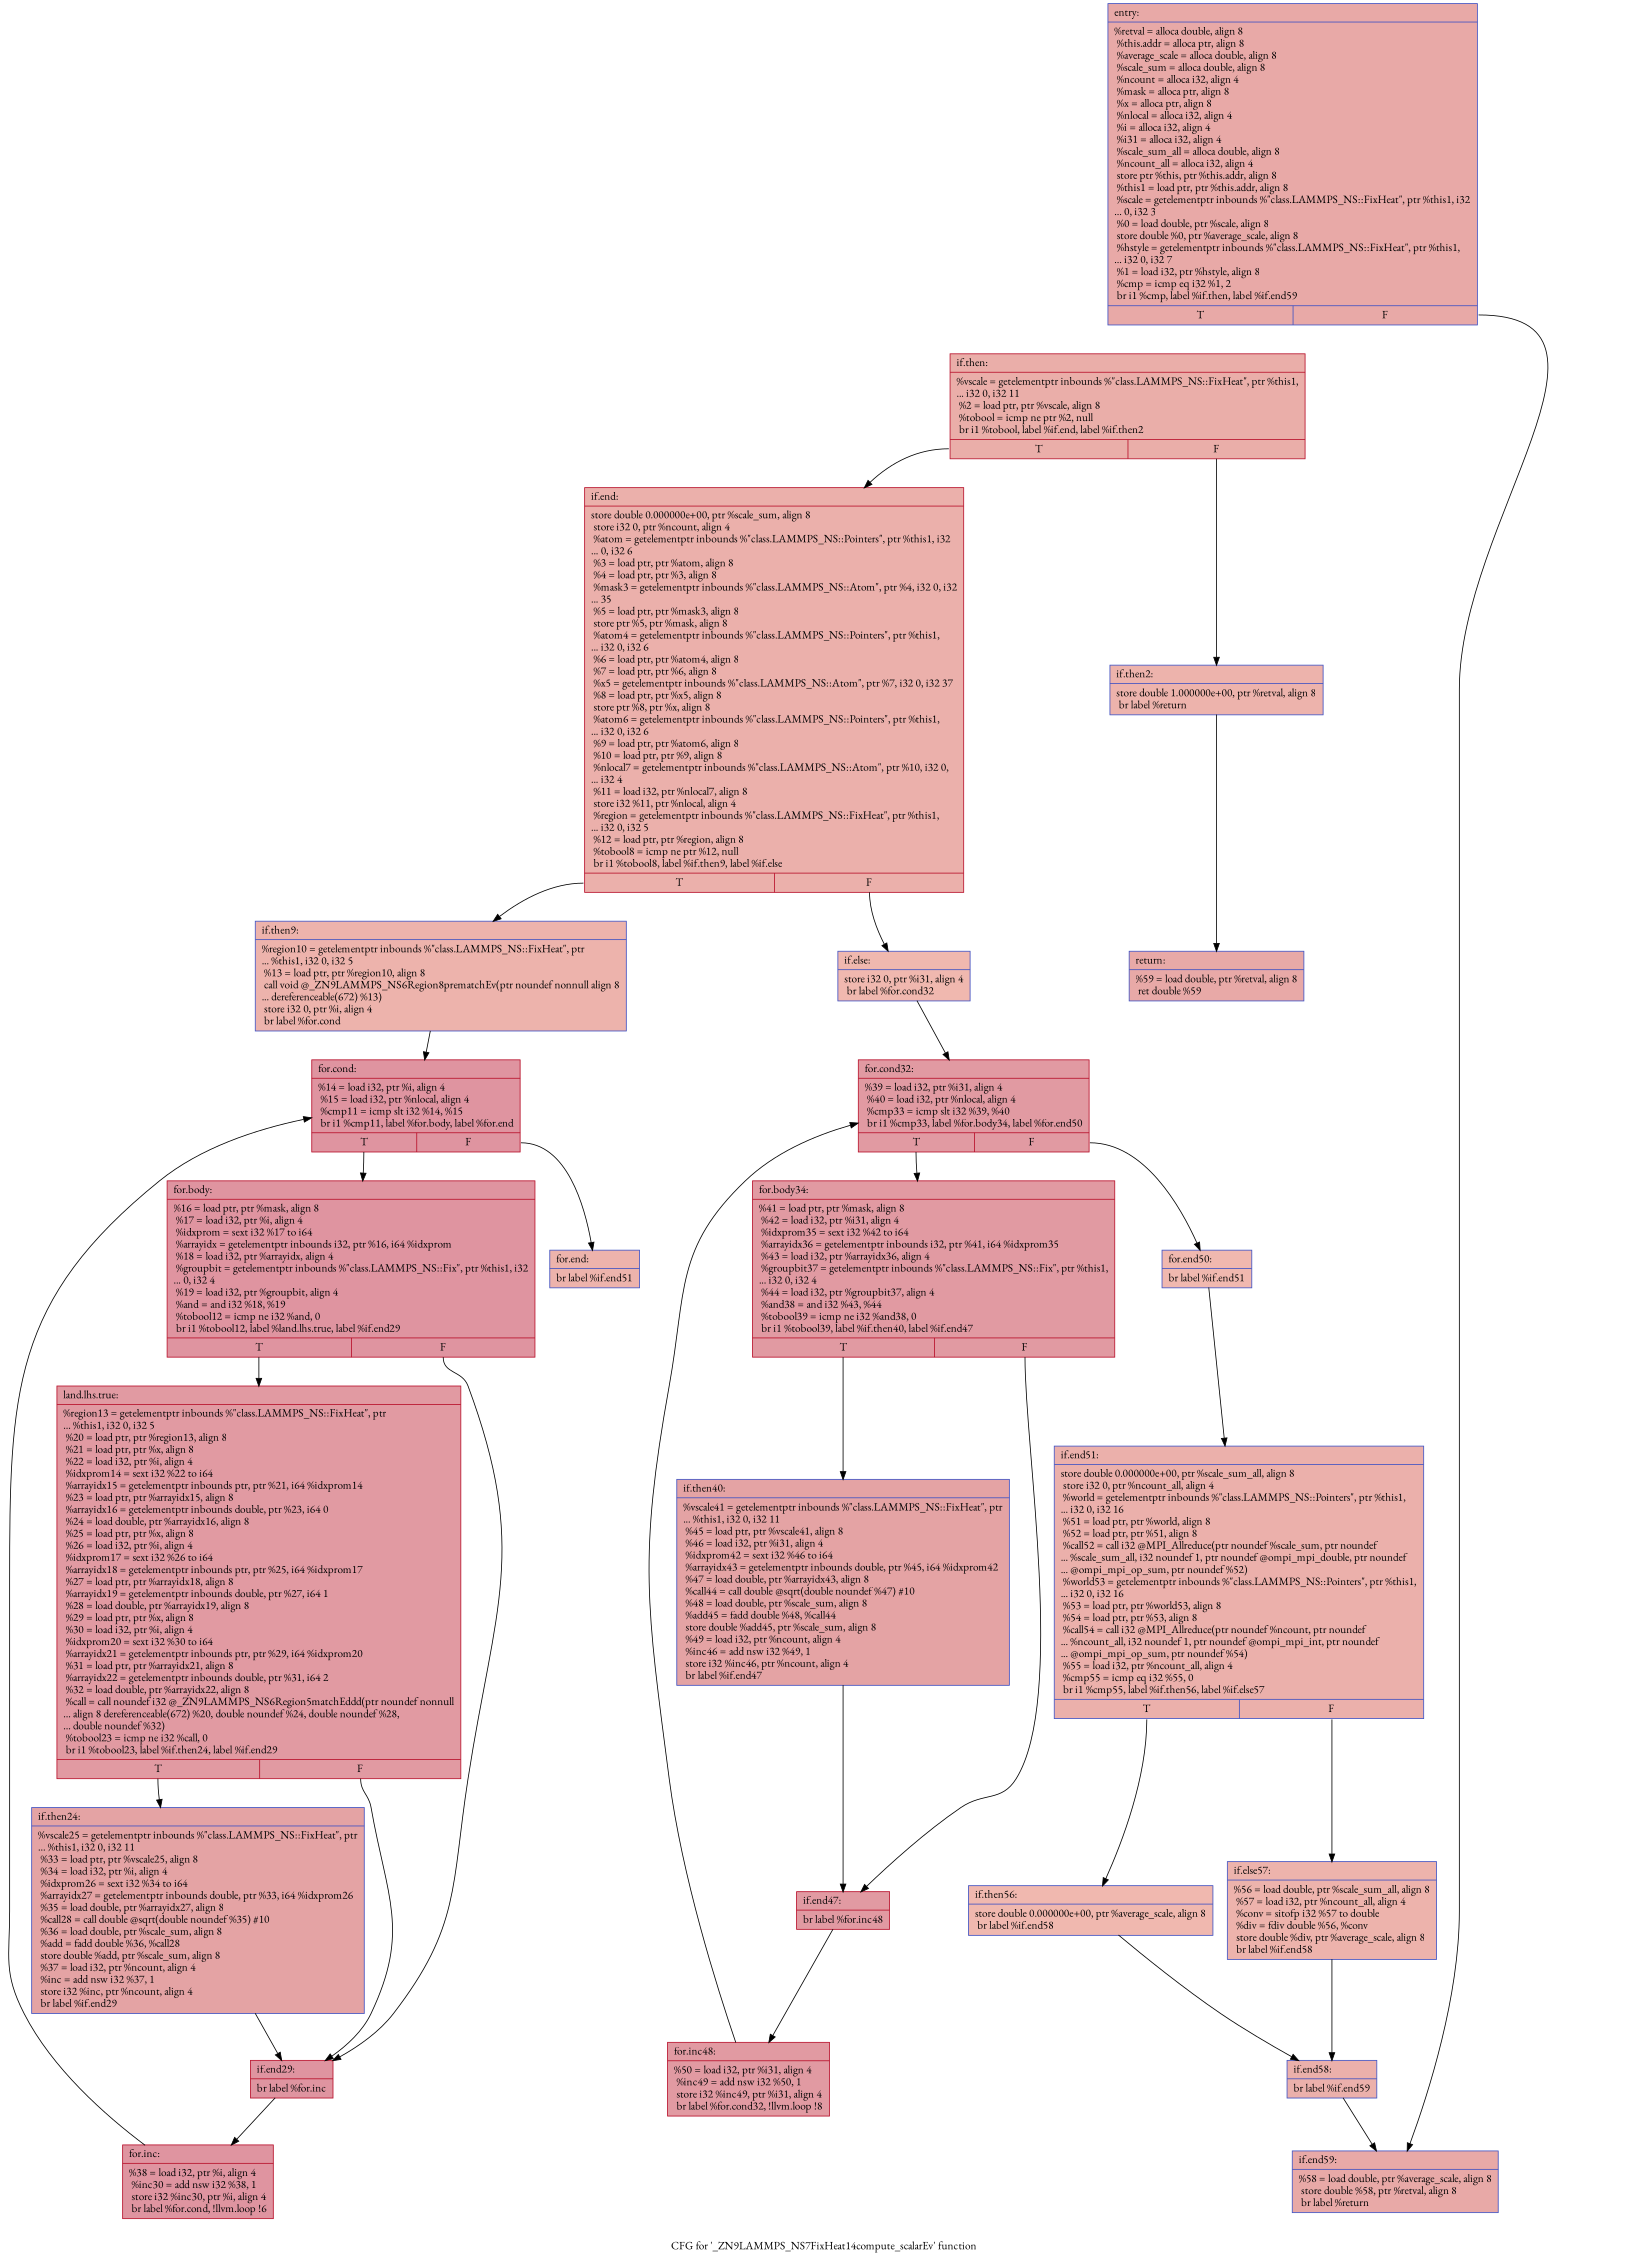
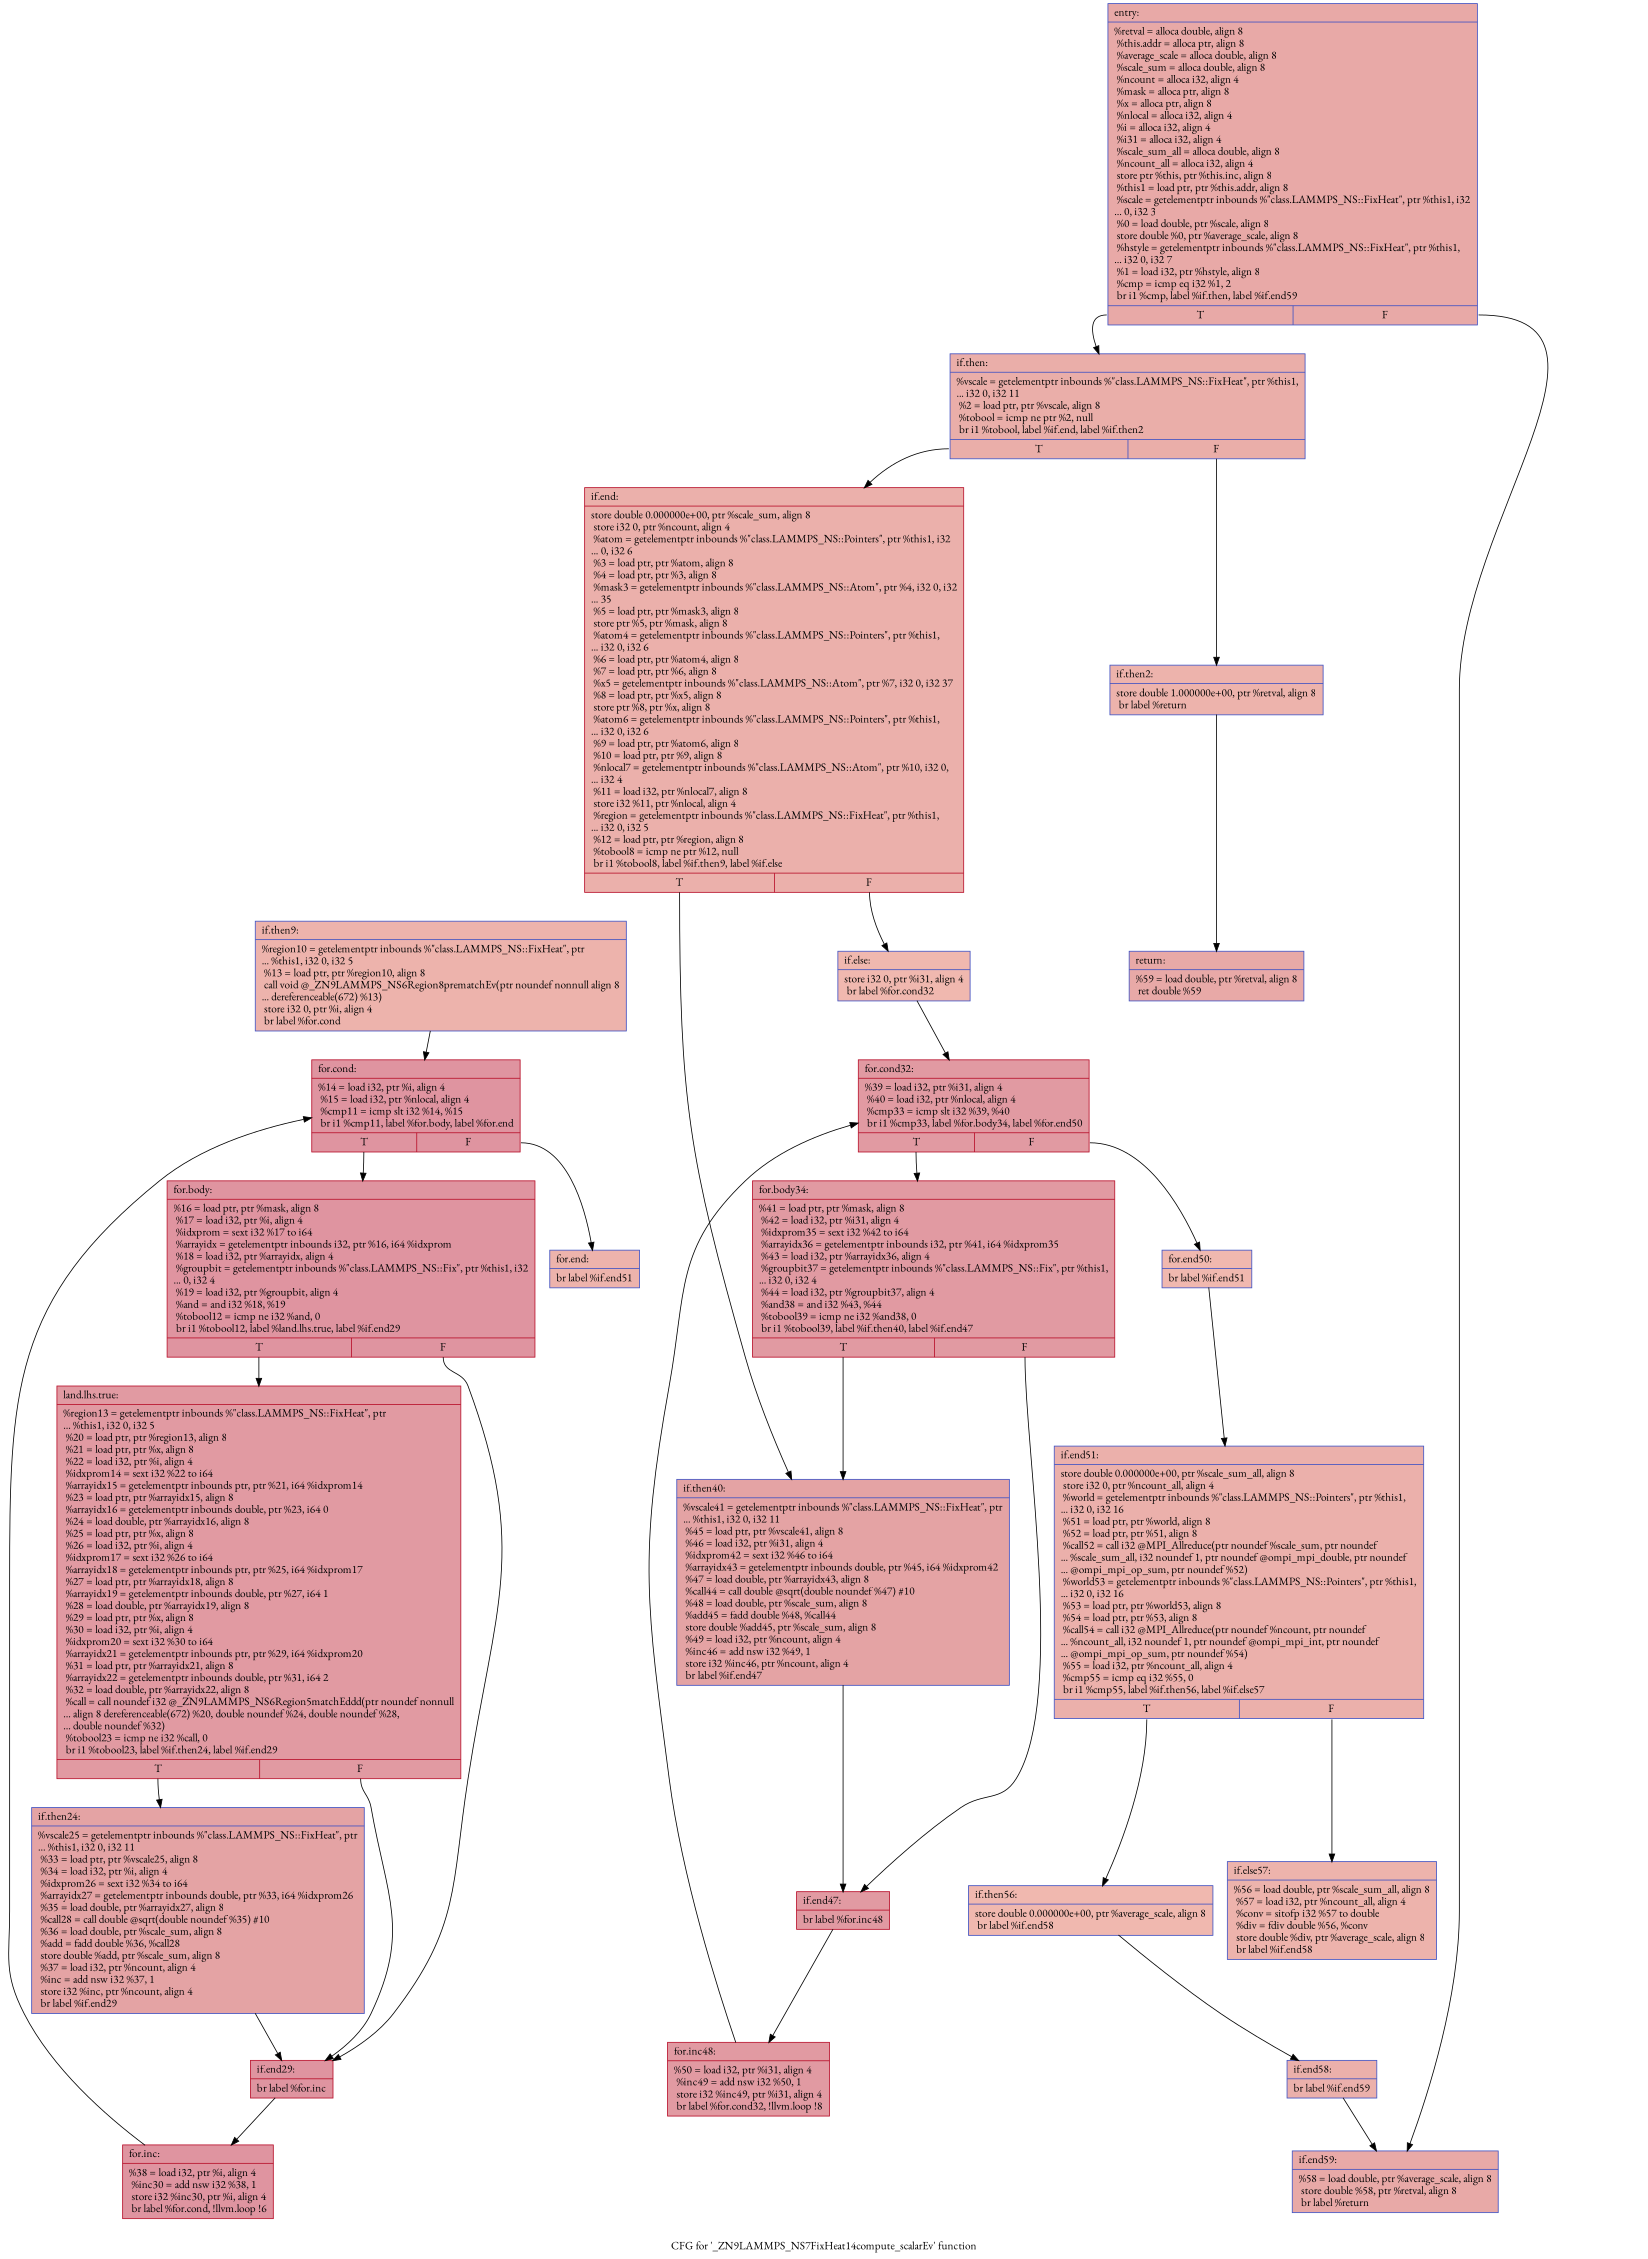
node "entry:": text "store ptr %this, ptr %this.addr, align 8" -> "store ptr %this, ptr %this.inc, align 8"
edge "entry:" -> "if.then:": added
node "if.then:": color #b70d28ff -> #3d50c3ff
edge "if.end:" -> "if.then9:": now "if.end:" -> "if.then40:"
edge "if.else57:" -> "if.end58:": removed
